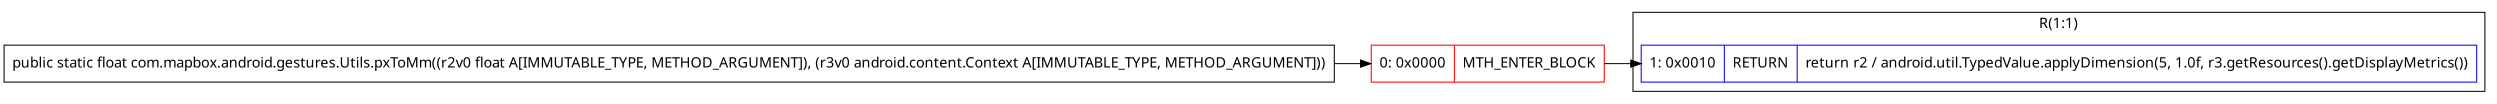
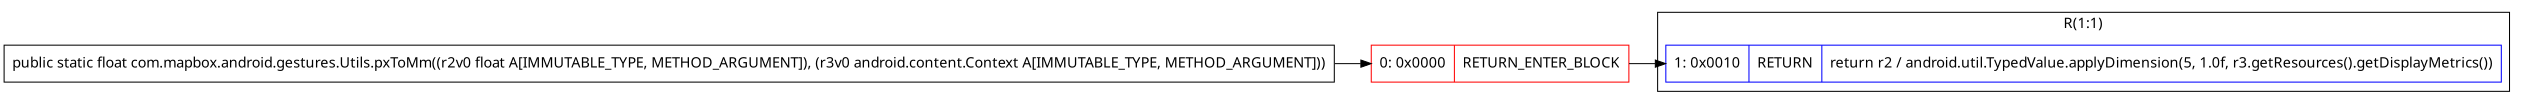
node "0: 0x0000": text "MTH_ENTER_BLOCK" -> "RETURN_ENTER_BLOCK"
